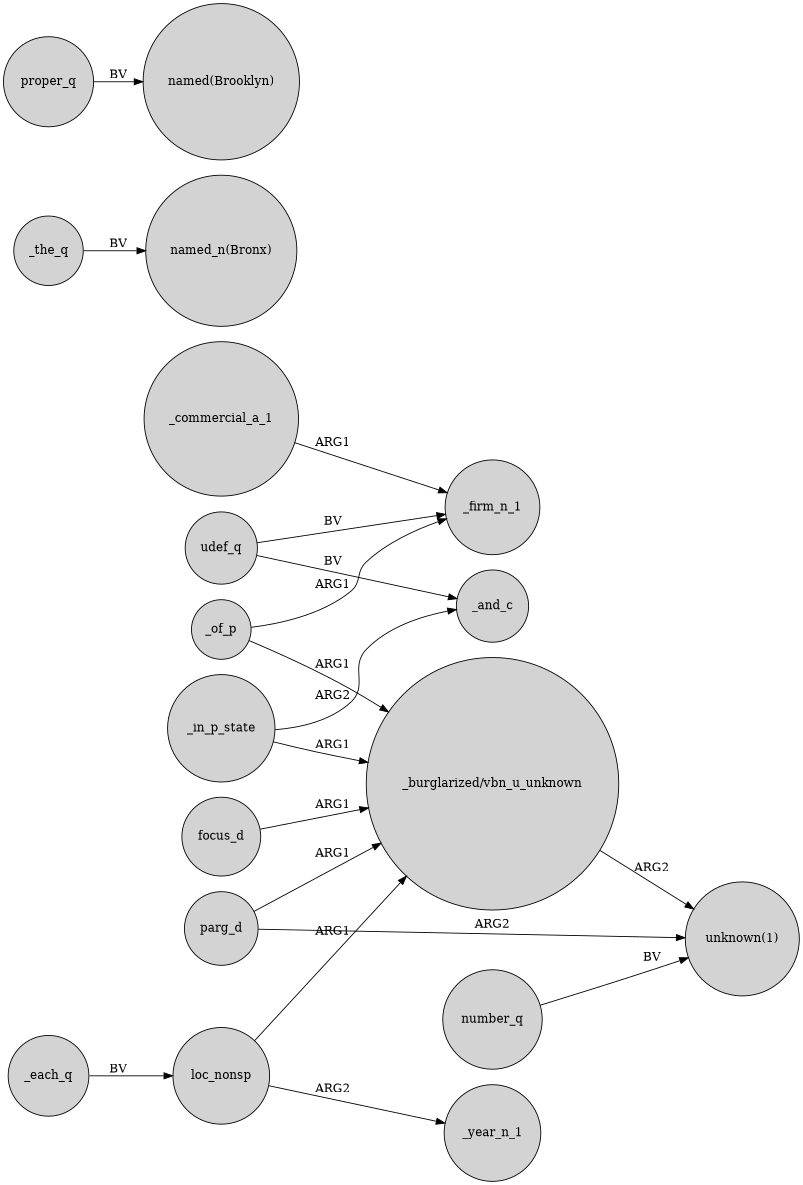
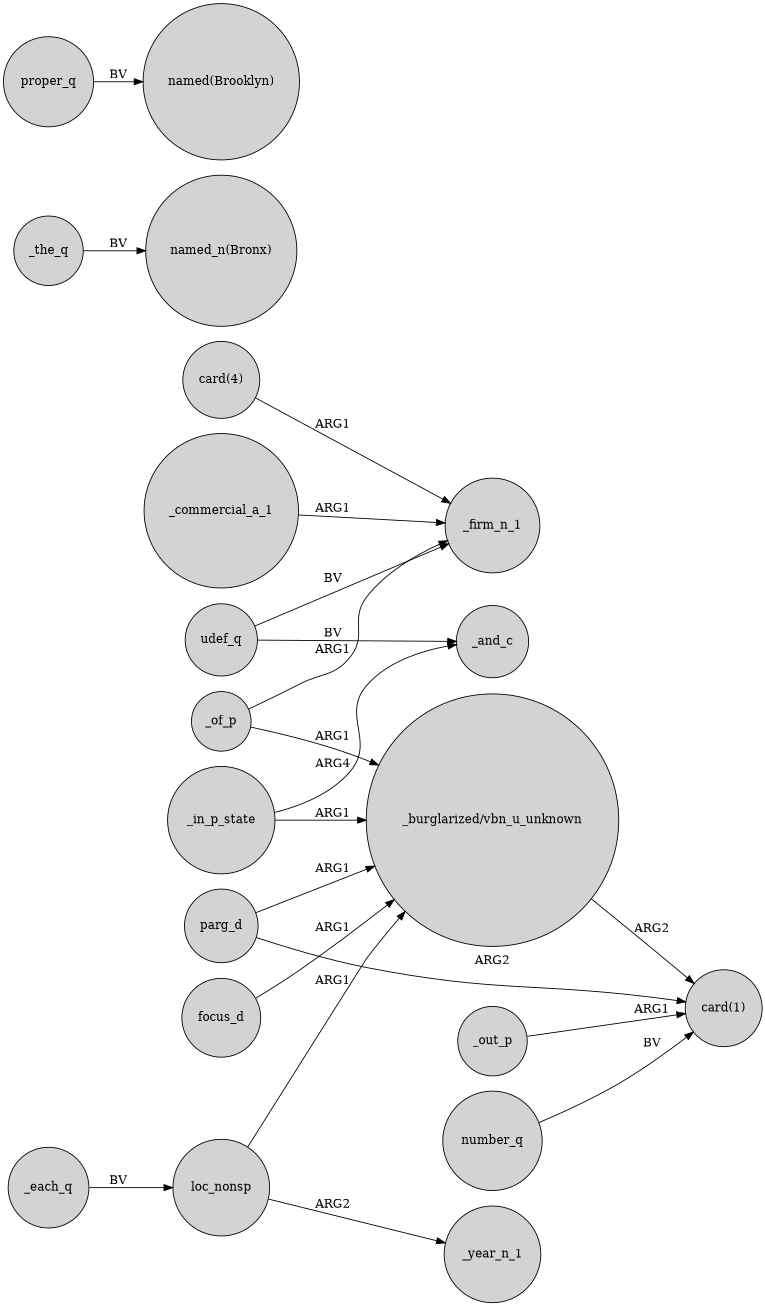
node "card(4)": added
edge "_in_p_state" -> "_and_c": label "ARG2" -> "ARG4"
node "unknown(1)": label "unknown(1)" -> "card(1)"
node "_out_p": added
